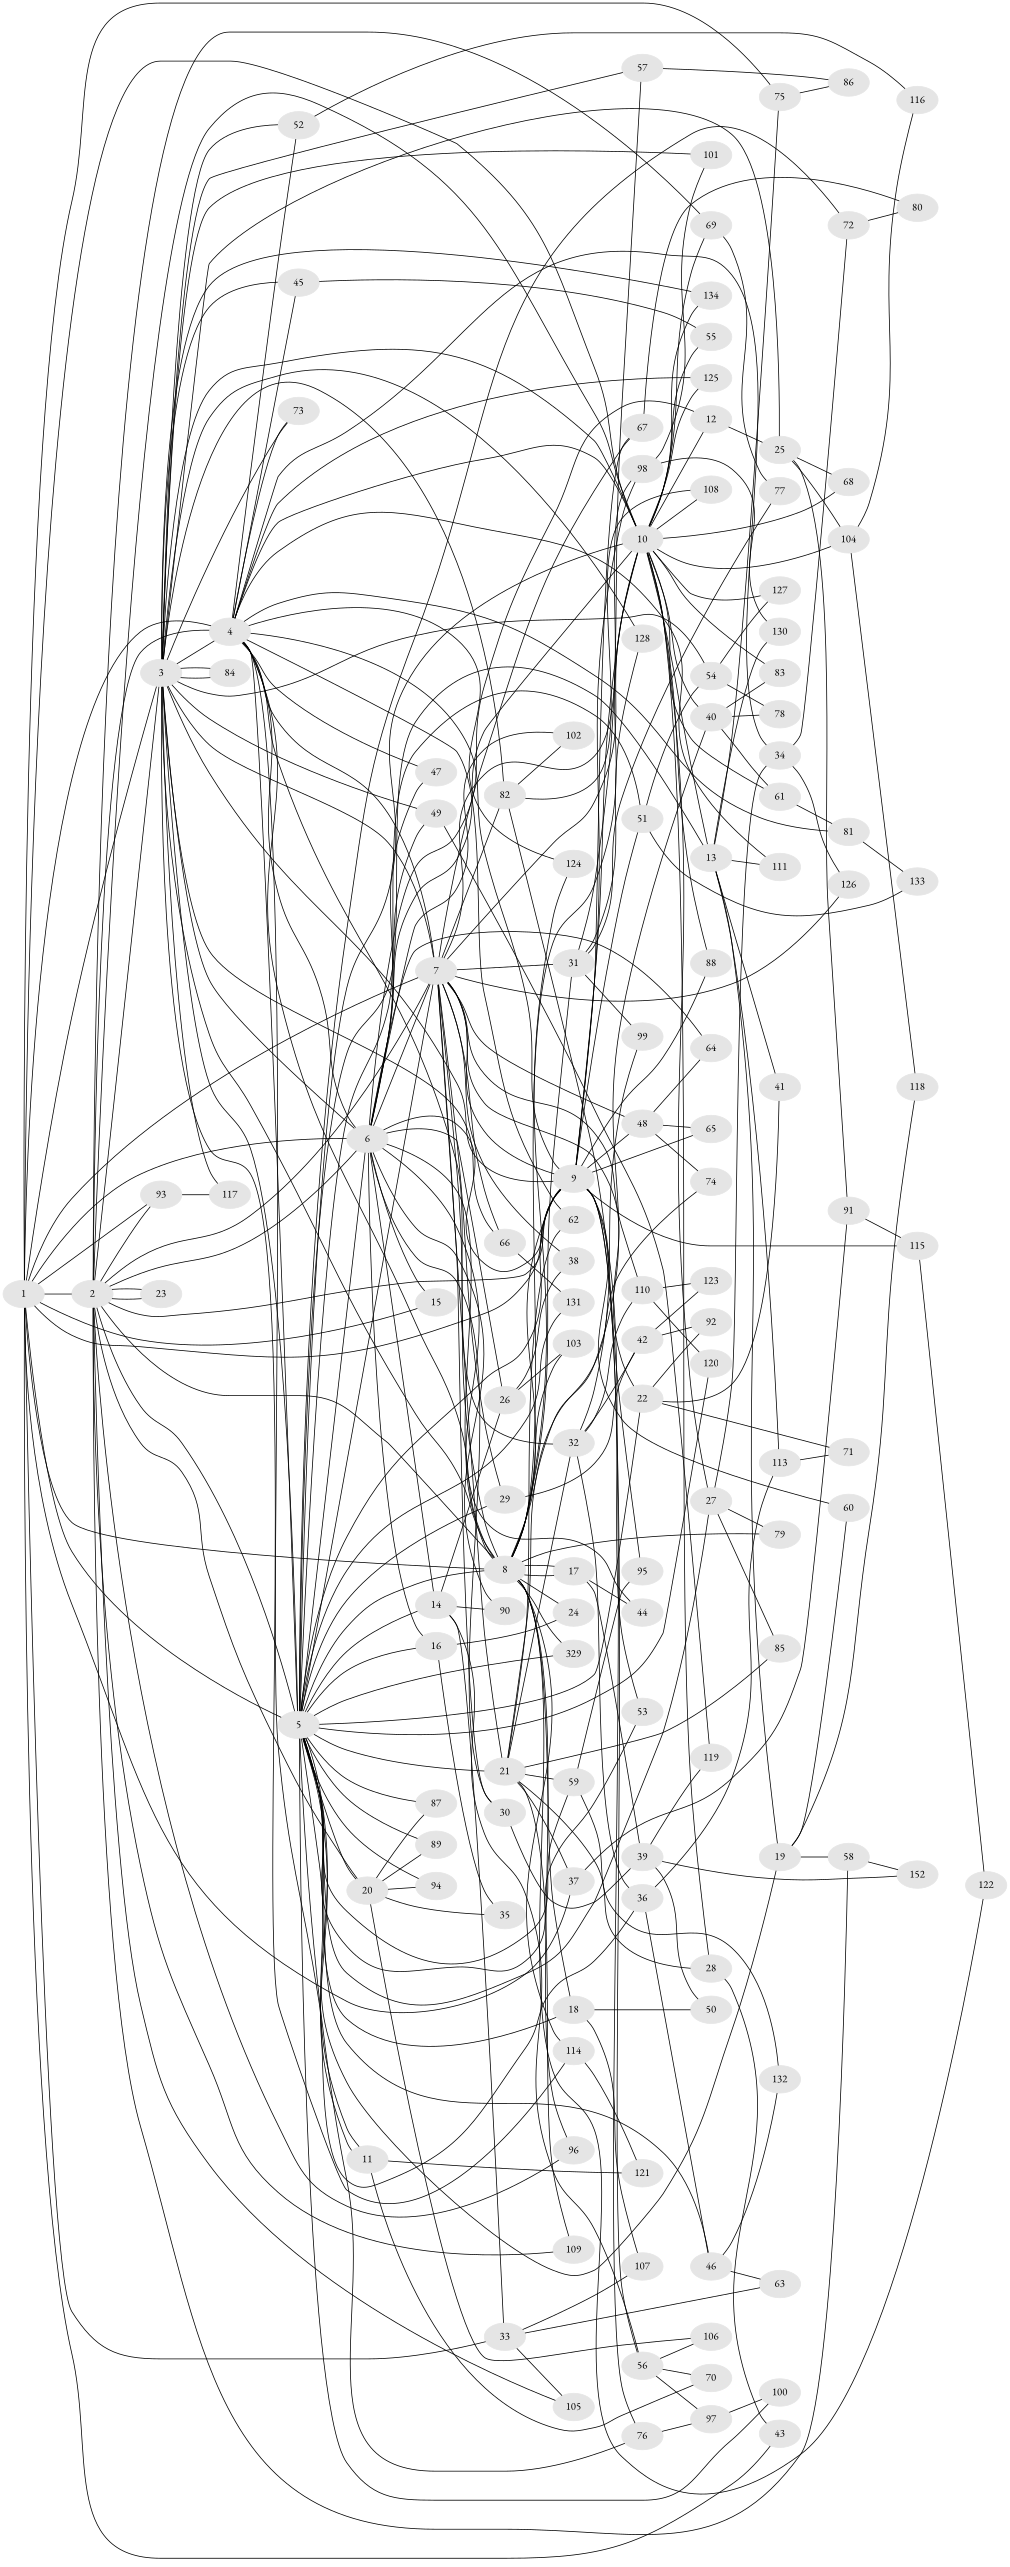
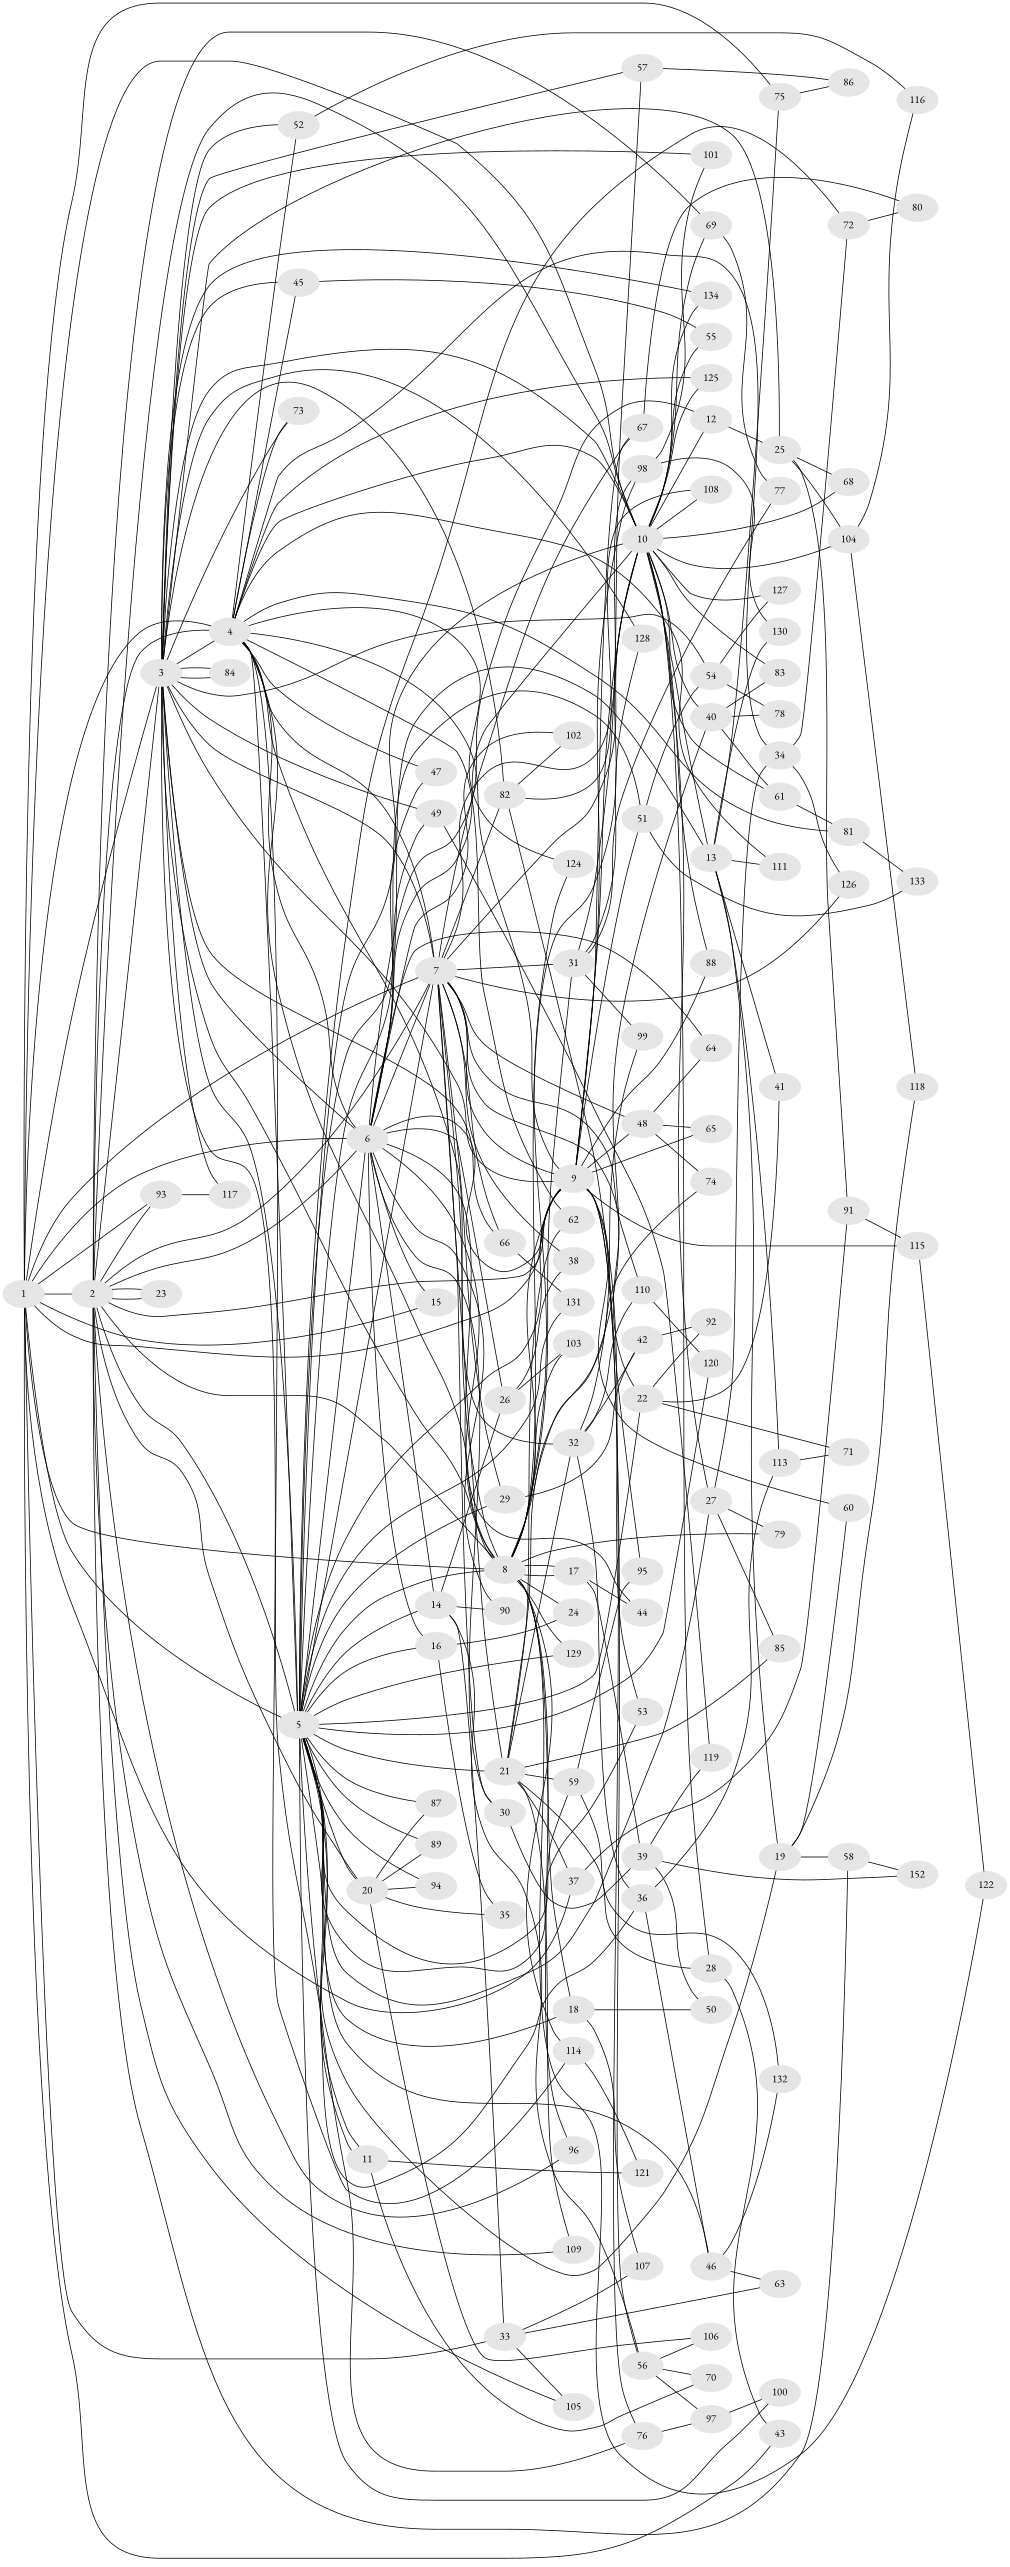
node "123": removed
node "329": label "329" -> "129"
